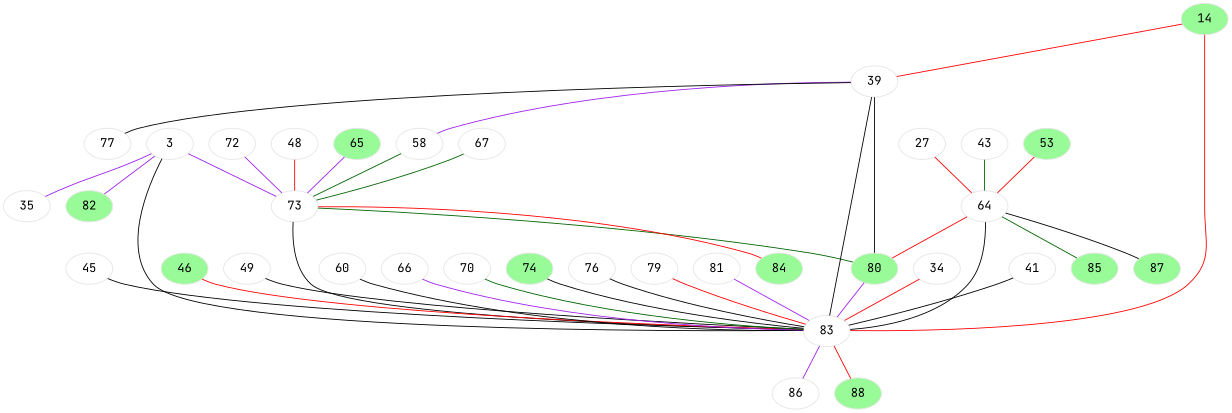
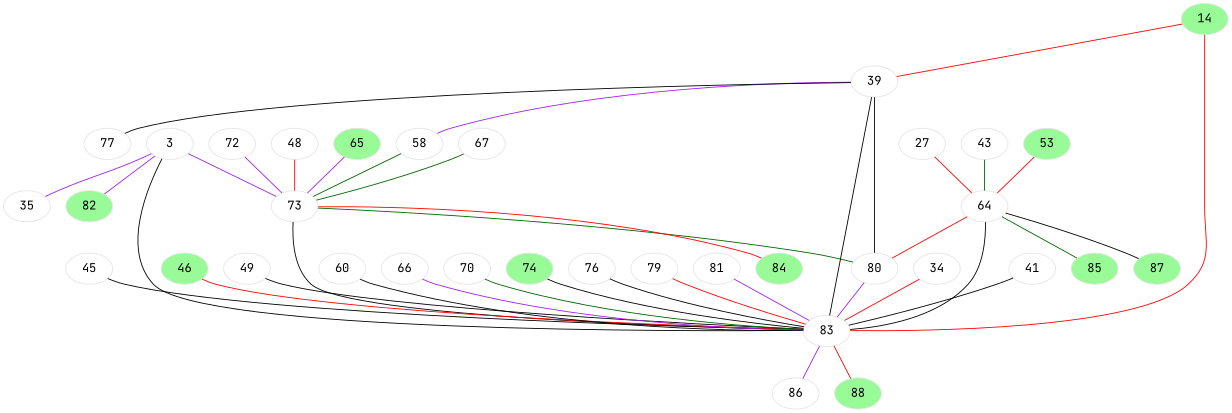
node "80": fillcolor palegreen -> white
